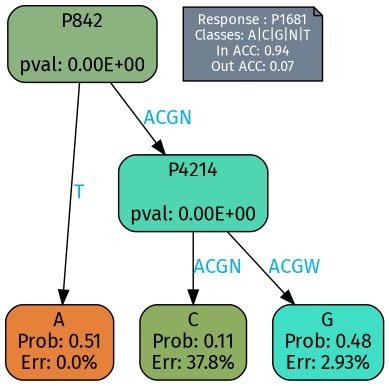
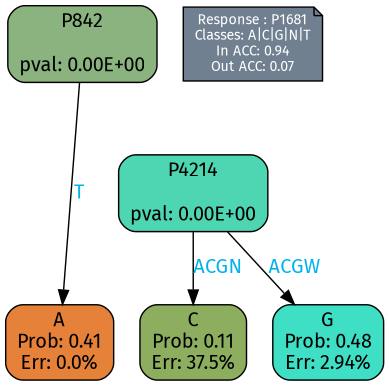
edge "P842 pval: 0.00E+00" -> "P4214 pval: 0.00E+00": removed, label "ACGN"
node "A Prob: 0.51 Err: 0.0%": label "A Prob: 0.51 Err: 0.0%" -> "A Prob: 0.41 Err: 0.0%"
node "C Prob: 0.11 Err: 37.8%": label "C Prob: 0.11 Err: 37.8%" -> "C Prob: 0.11 Err: 37.5%"
node "G Prob: 0.48 Err: 2.93%": label "G Prob: 0.48 Err: 2.93%" -> "G Prob: 0.48 Err: 2.94%"
